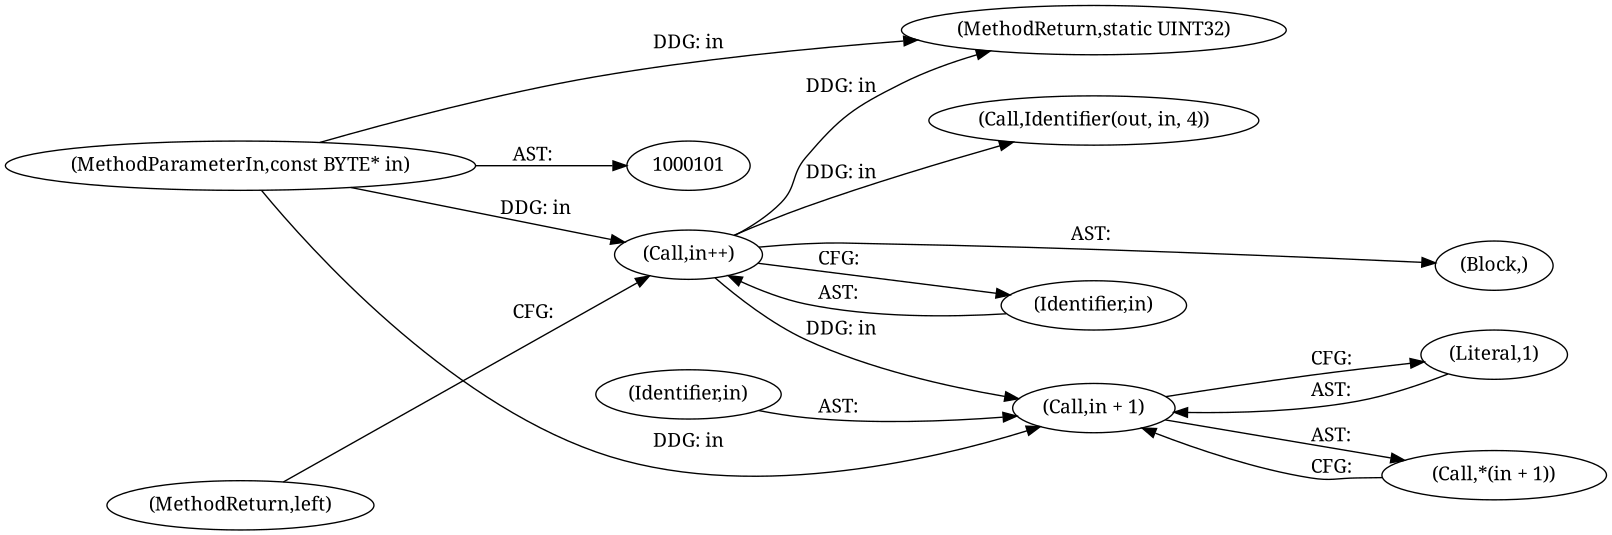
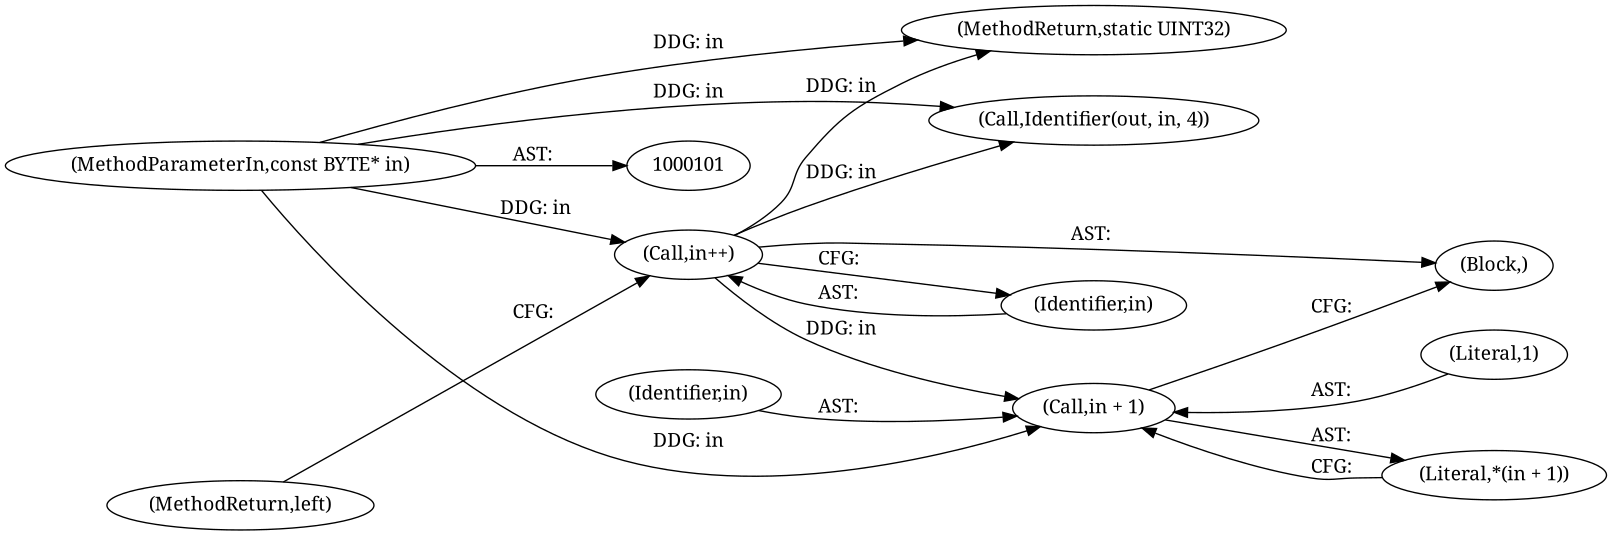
edge "(MethodParameterIn,const BYTE* in)" -> "(Call,Identifier(out, in, 4))": added, label "DDG: in"
edge "(Call,in + 1)" -> "(Literal,1)": now "(Call,in + 1)" -> "(Block,)"
node "(Call,*(in + 1))": label "(Call,*(in + 1))" -> "(Literal,*(in + 1))"
